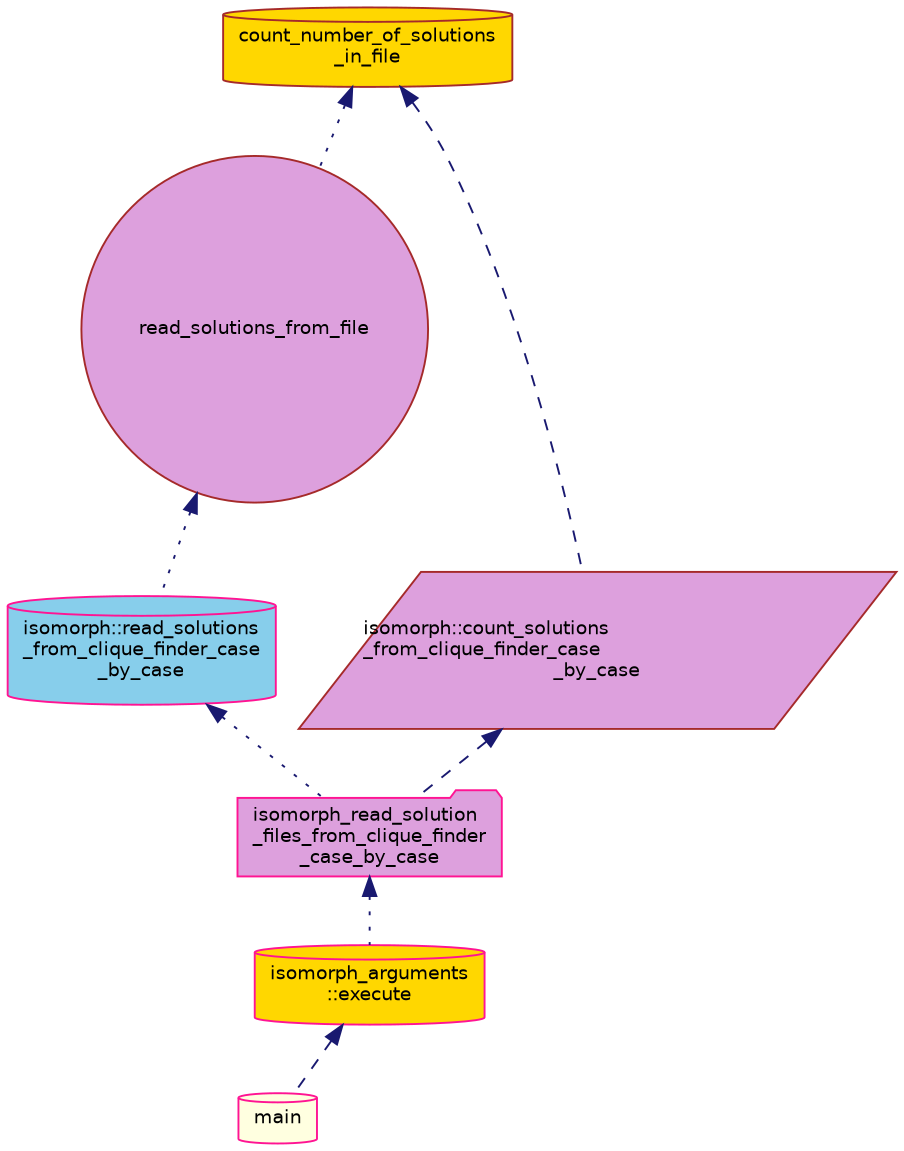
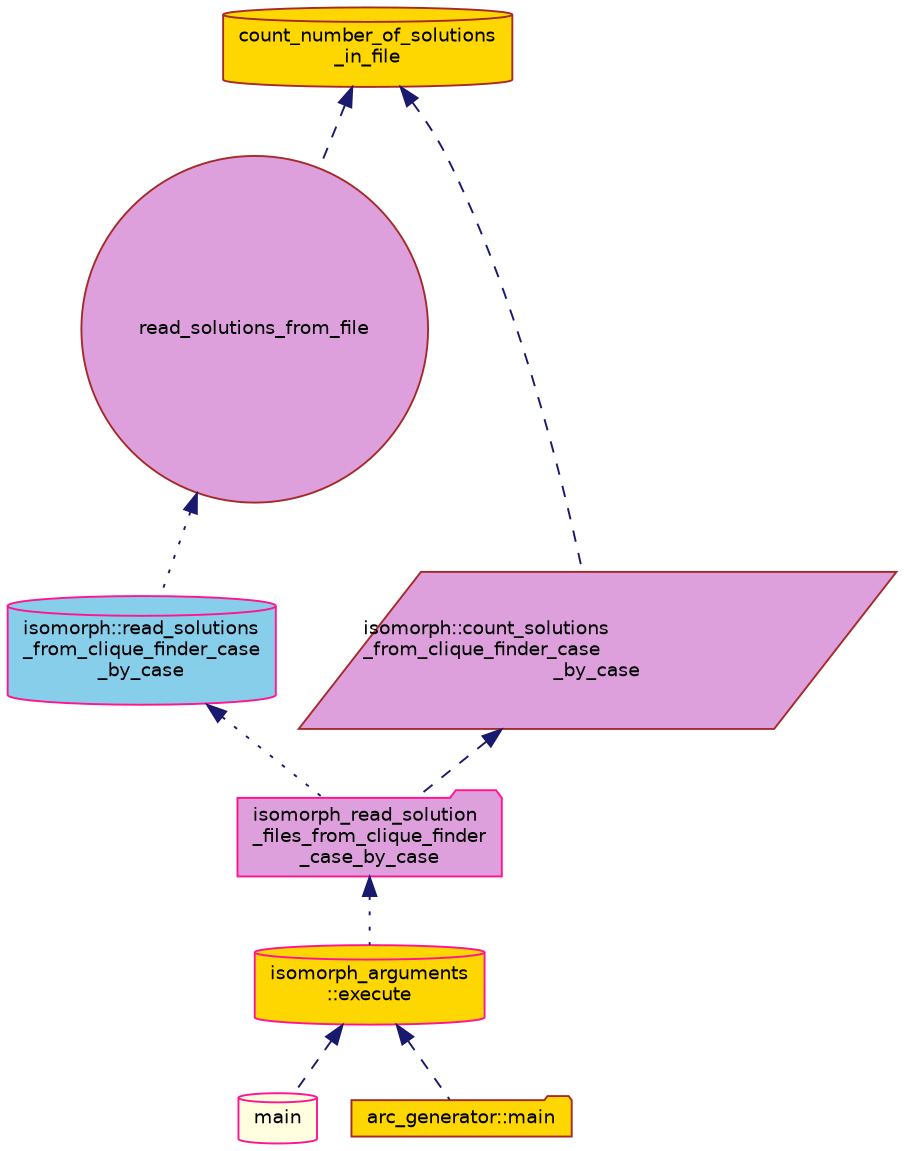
edge "read_solutions_from_file" -> "count_number_of_solutions _in_file": style dotted -> dashed
node "arc_generator::main": added
